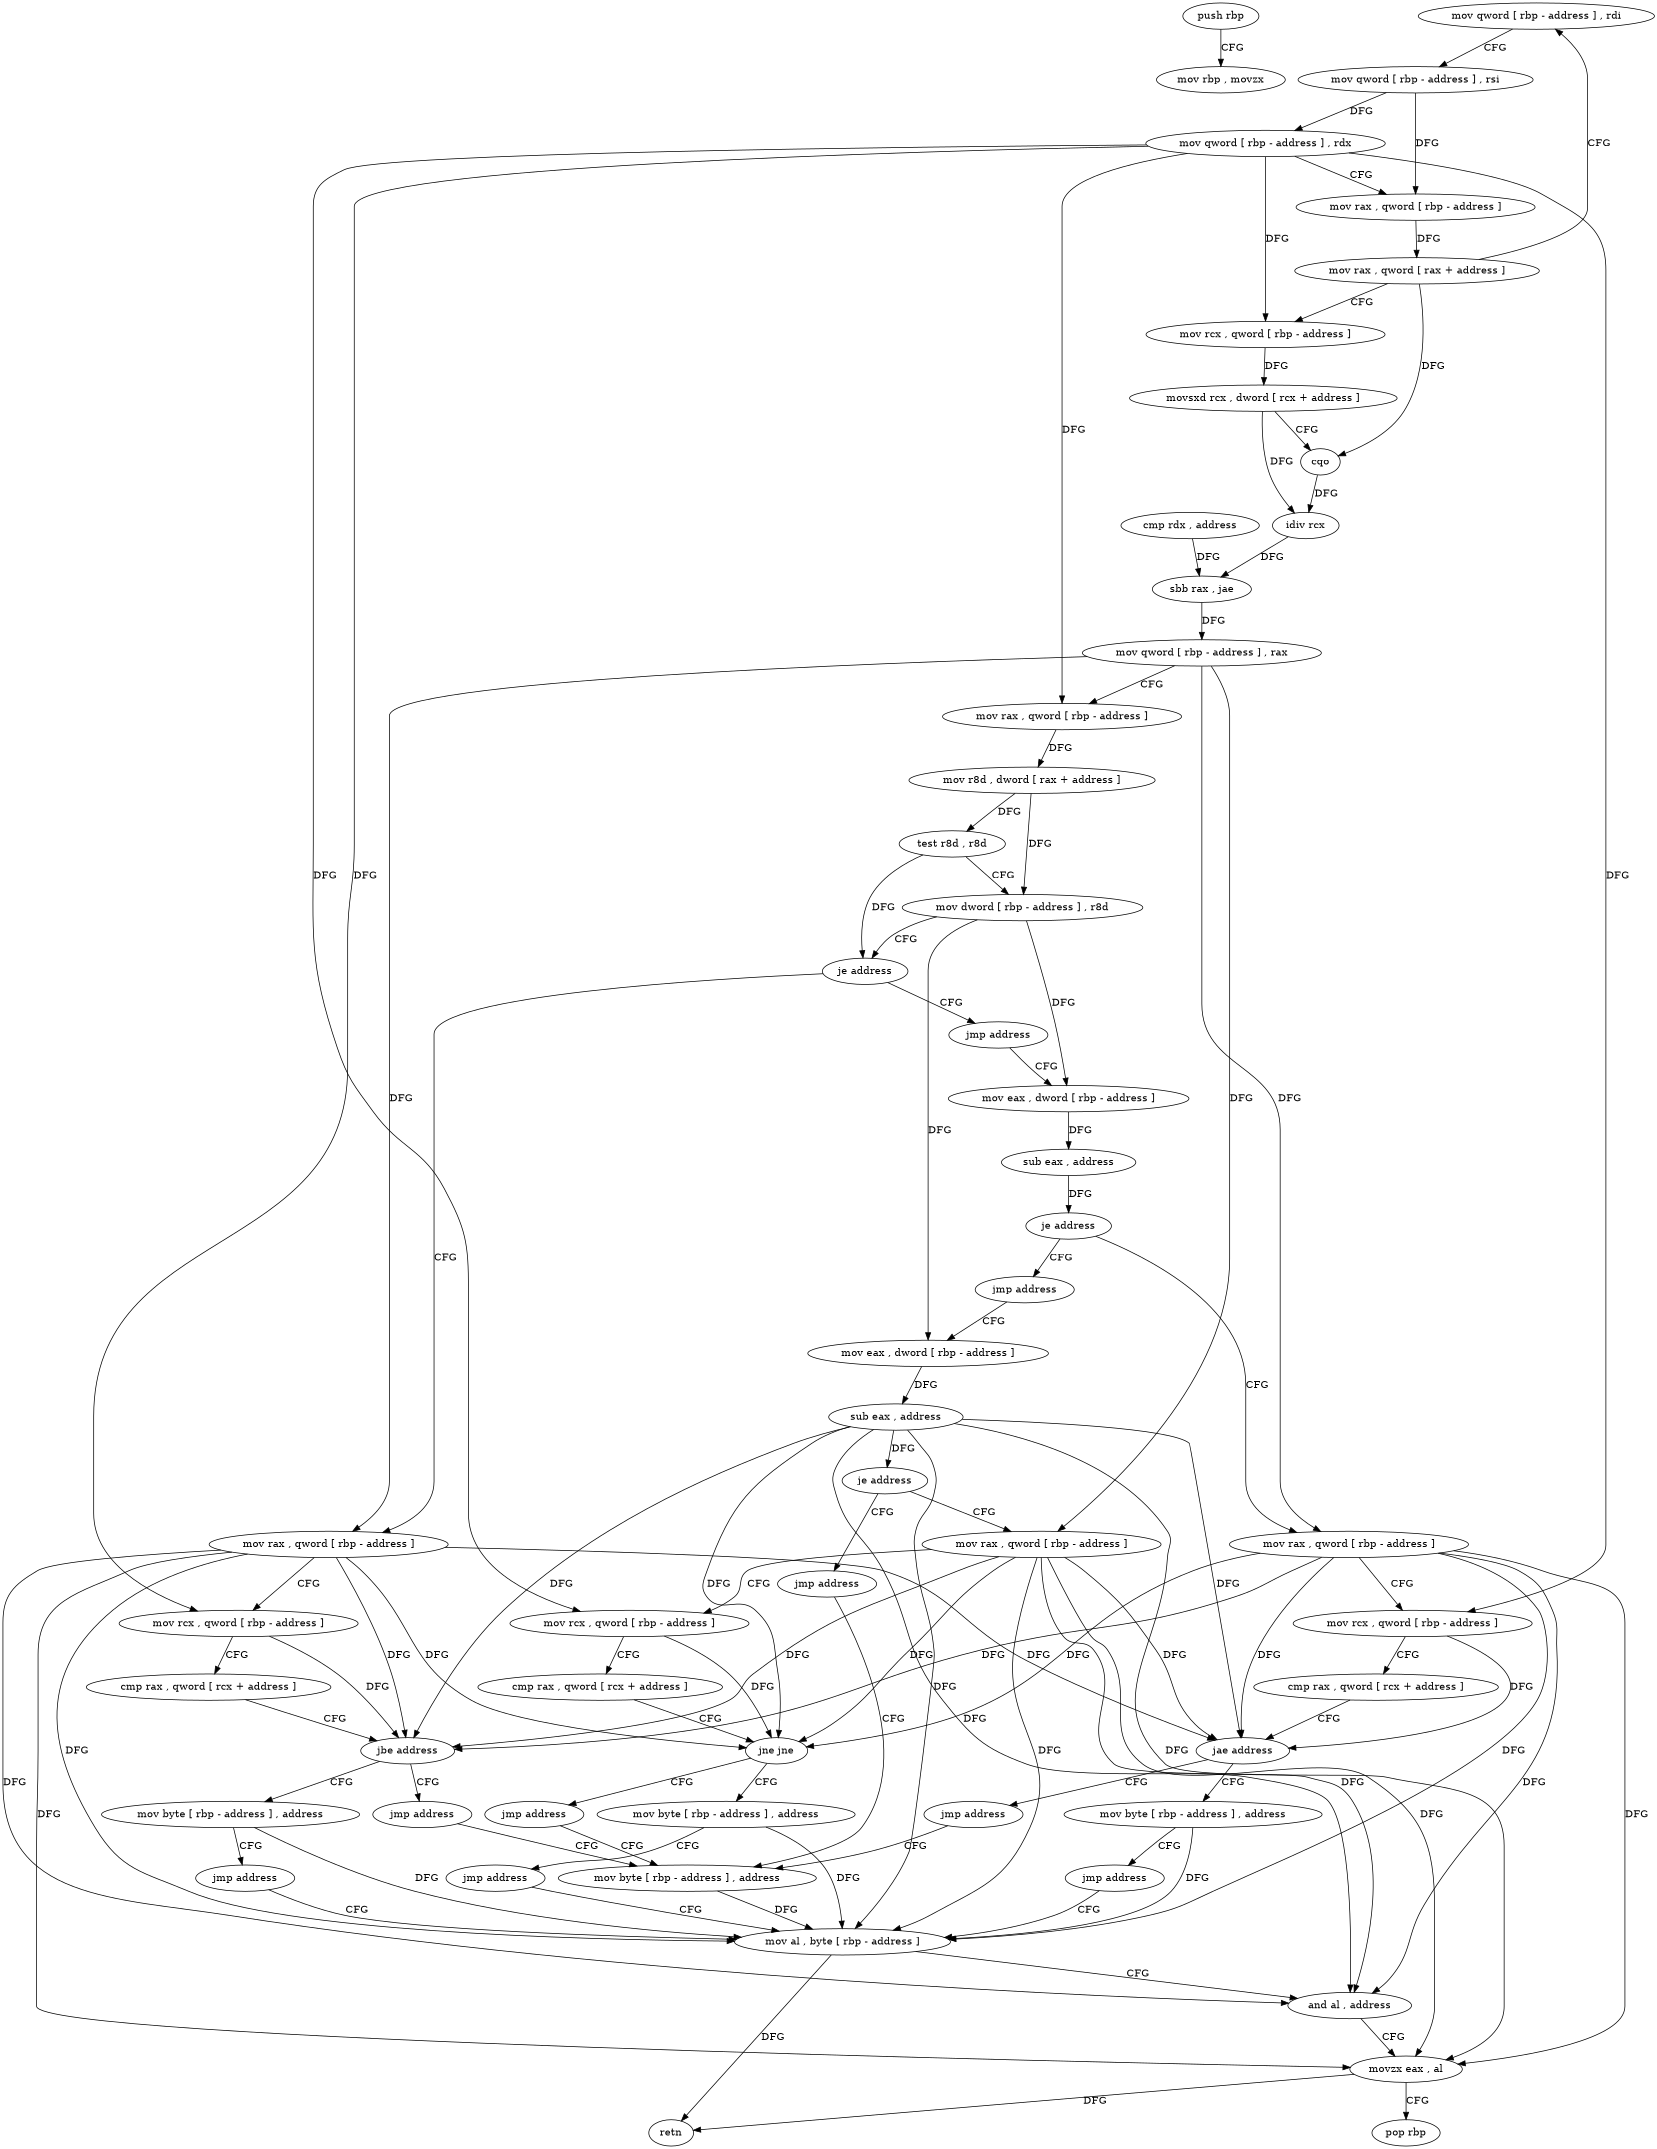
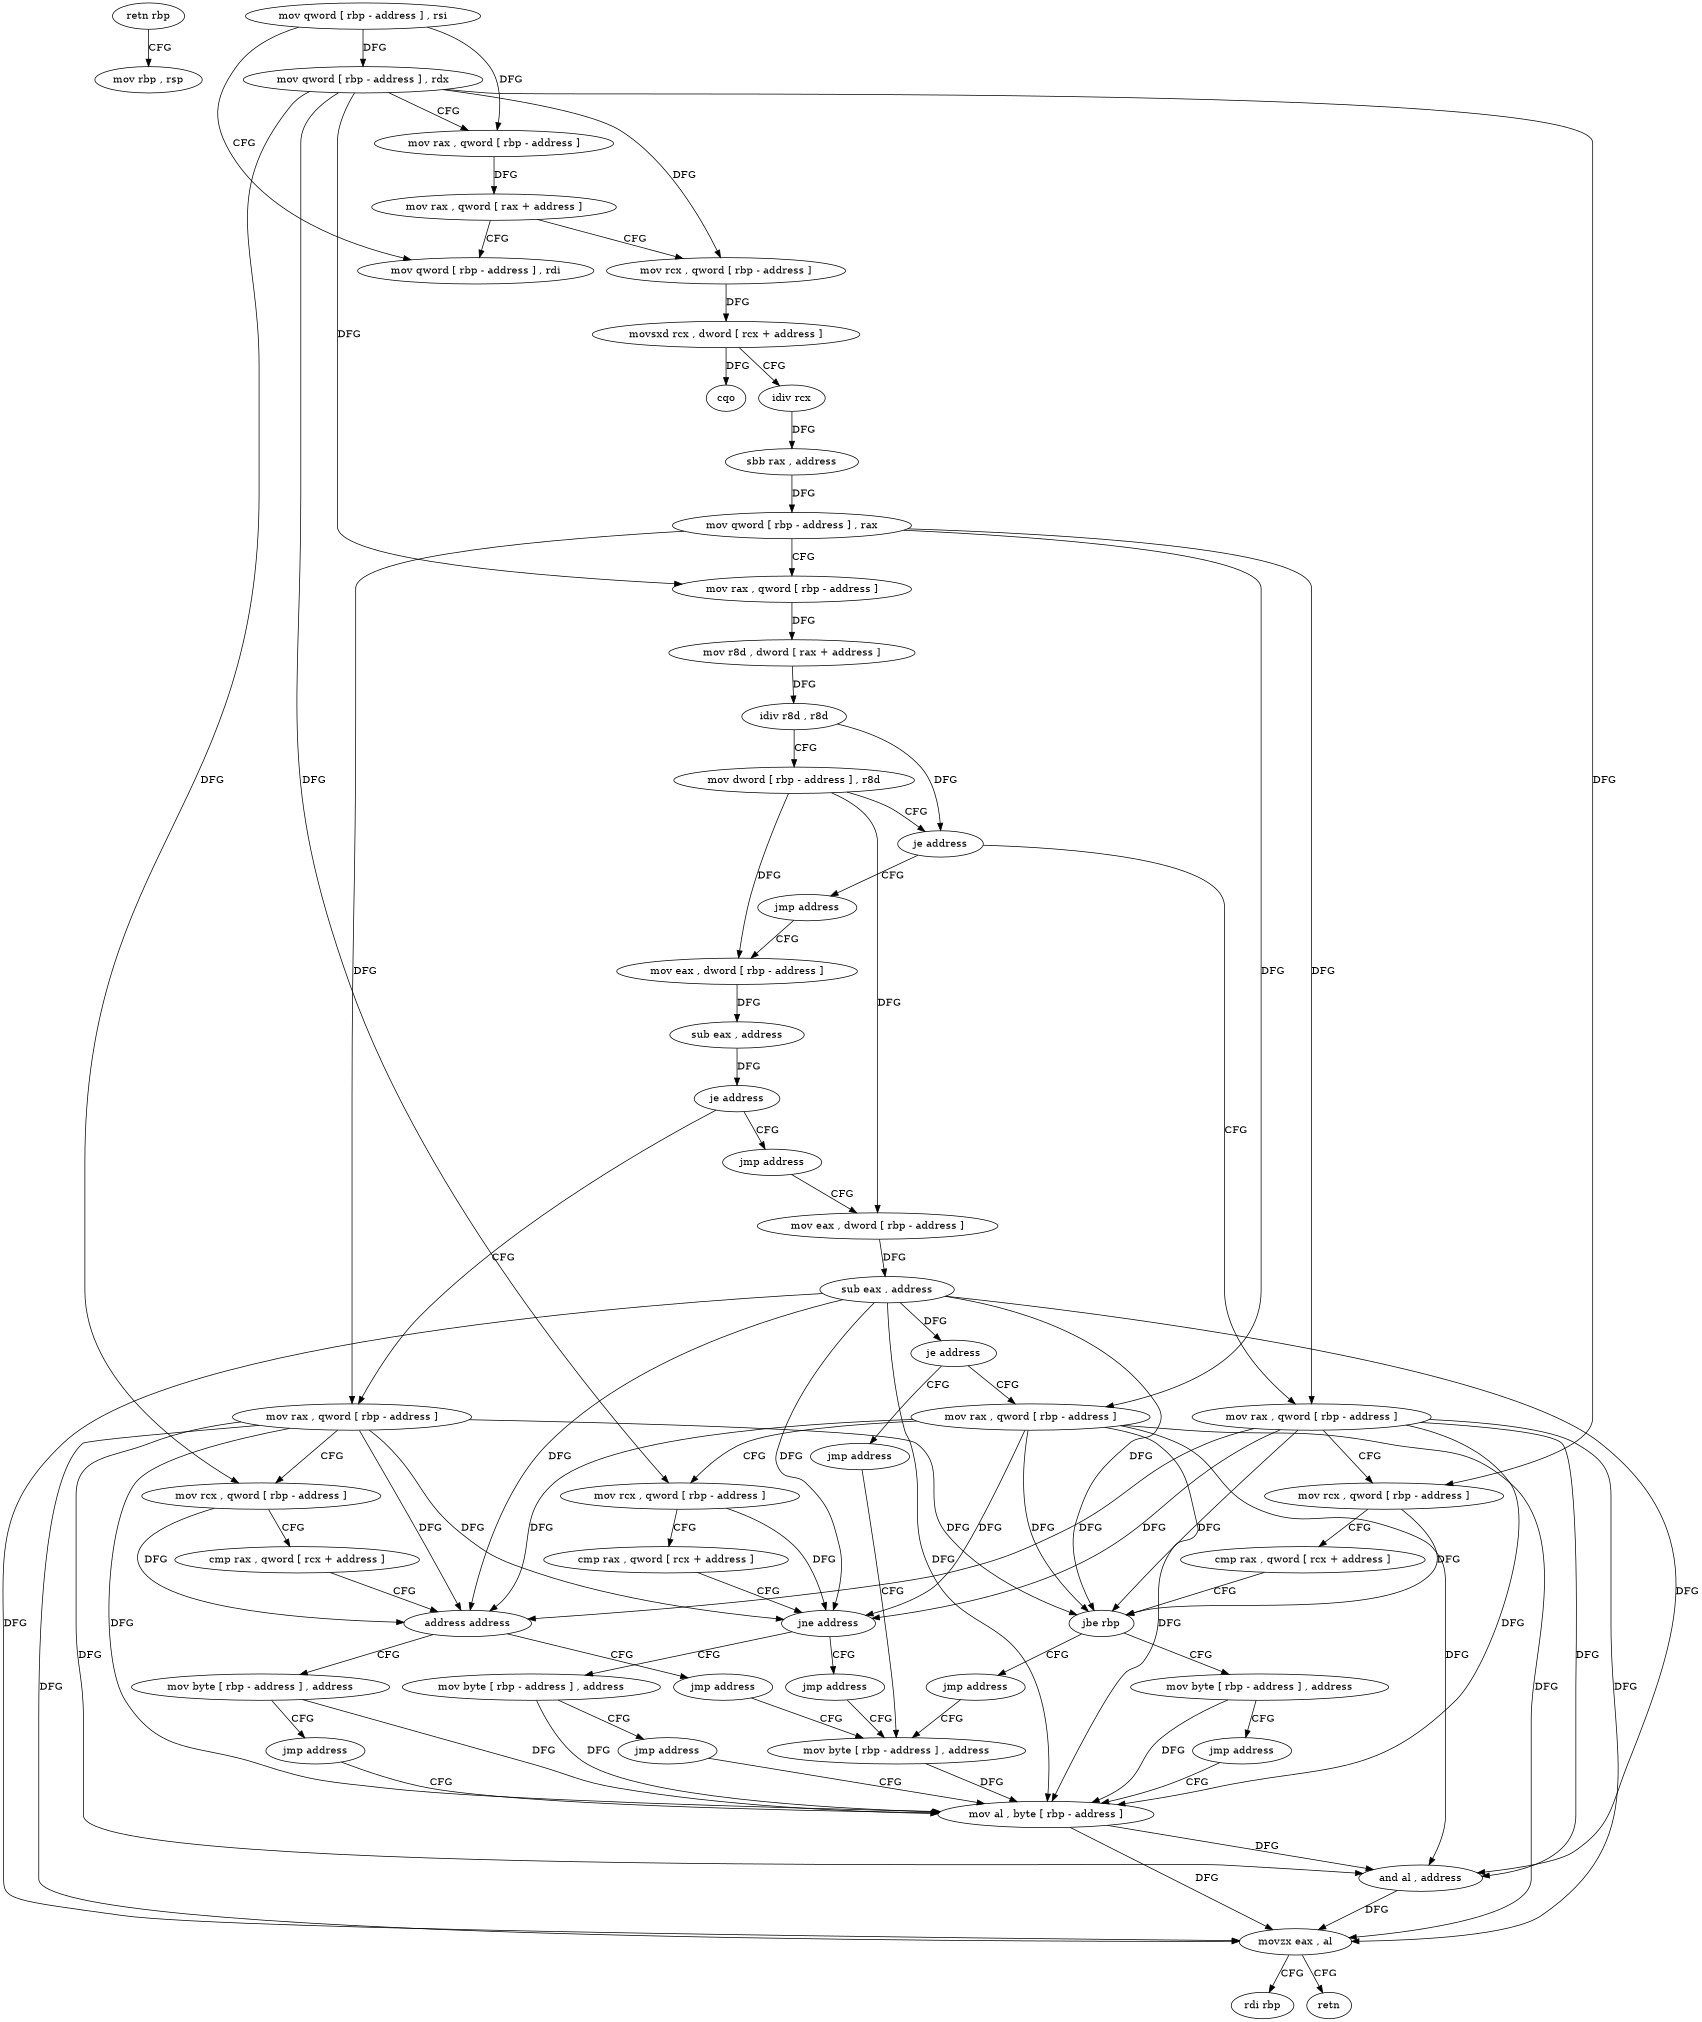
node "push rbp": label "push rbp" -> "retn rbp"
edge "mov qword [ rbp - address ] , rdi" -> "mov qword [ rbp - address ] , rsi": reversed
node "mov rbp , movzx": label "mov rbp , movzx" -> "mov rbp , rsp"
edge "mov rax , qword [ rax + address ]" -> "cqo": removed, label "DFG"
edge "movsxd rcx , dword [ rcx + address ]" -> "cqo": label "CFG" -> "DFG"
edge "movsxd rcx , dword [ rcx + address ]" -> "idiv rcx": label "DFG" -> "CFG"
edge "cqo" -> "idiv rcx": removed, label "DFG"
node "cmp rdx , address": removed
node "sbb rax , jae": label "sbb rax , jae" -> "sbb rax , address"
edge "mov r8d , dword [ rax + address ]" -> "mov dword [ rbp - address ] , r8d": removed, label "DFG"
node "test r8d , r8d": label "test r8d , r8d" -> "idiv r8d , r8d"
node "jbe address": label "jbe address" -> "jbe rbp"
node "jne jne": label "jne jne" -> "jne address"
node "jae address": label "jae address" -> "address address"
edge "mov al , byte [ rbp - address ]" -> "and al , address": label "CFG" -> "DFG"
edge "mov al , byte [ rbp - address ]" -> "retn": now "mov al , byte [ rbp - address ]" -> "movzx eax , al"
edge "and al , address" -> "movzx eax , al": label "CFG" -> "DFG"
edge "movzx eax , al" -> "retn": label "DFG" -> "CFG"
node "pop rbp": label "pop rbp" -> "rdi rbp"
